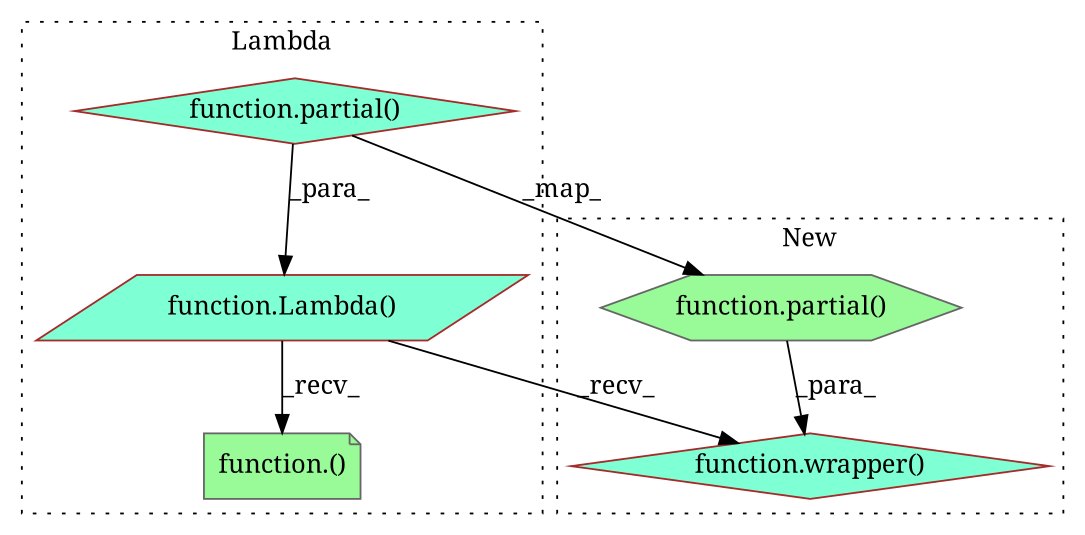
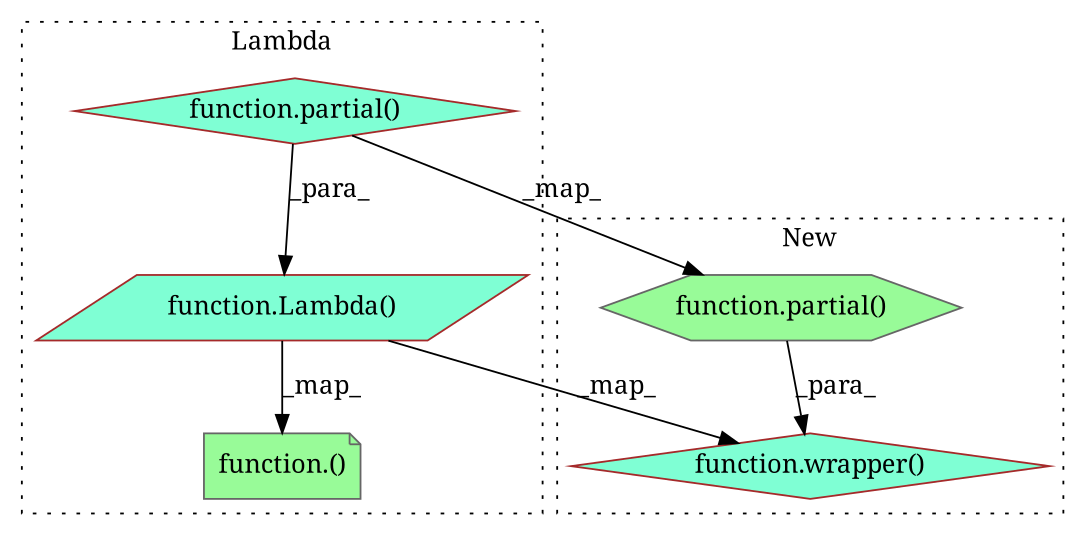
edge "function.Lambda()" -> "function.()": label "_recv_" -> "_map_"
edge "function.Lambda()" -> "function.wrapper()": label "_recv_" -> "_map_"
